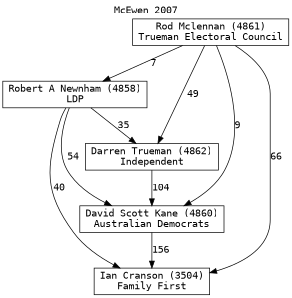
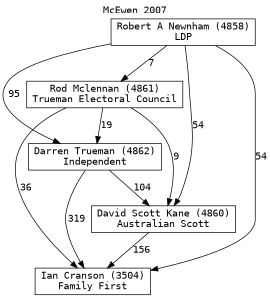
edge "Rod Mclennan (4861) Trueman Electoral Council" -> "Robert A Newnham (4858) LDP": reversed
edge "Rod Mclennan (4861) Trueman Electoral Council" -> "Darren Trueman (4862) Independent": label "49" -> "19"
edge "Robert A Newnham (4858) LDP" -> "Darren Trueman (4862) Independent": label "35" -> "95"
edge "Rod Mclennan (4861) Trueman Electoral Council" -> "Ian Cranson (3504) Family First": label "66" -> "36"
edge "Robert A Newnham (4858) LDP" -> "Ian Cranson (3504) Family First": label "40" -> "54"
edge "Darren Trueman (4862) Independent" -> "Ian Cranson (3504) Family First": added, label "319"
node "David Scott Kane (4860) Australian Democrats": label "David Scott Kane (4860) Australian Democrats" -> "David Scott Kane (4860) Australian Scott"
